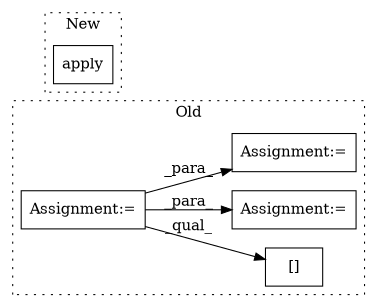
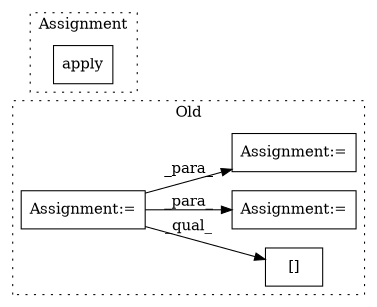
cluster "New": label "New" -> "Assignment"
